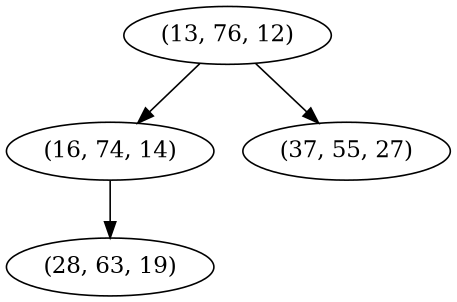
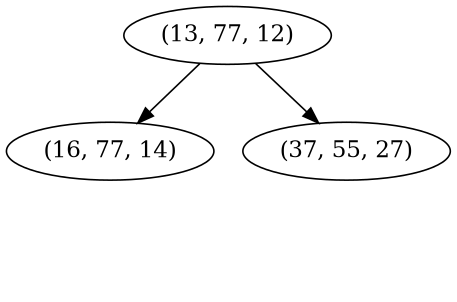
node "(13, 76, 12)": label "(13, 76, 12)" -> "(13, 77, 12)"
node "(16, 74, 14)": label "(16, 74, 14)" -> "(16, 77, 14)"
node "(28, 63, 19)": removed
